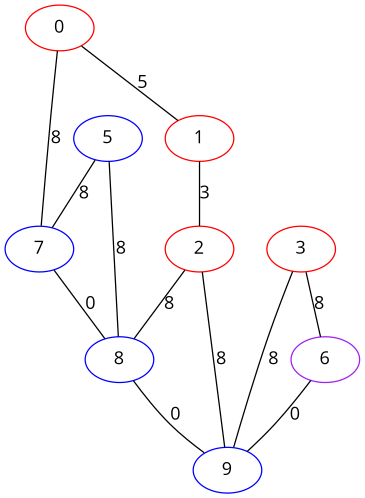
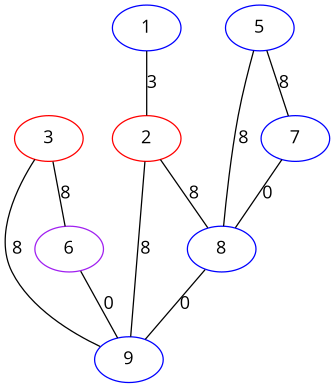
node "0": removed
node "1": color red -> blue
